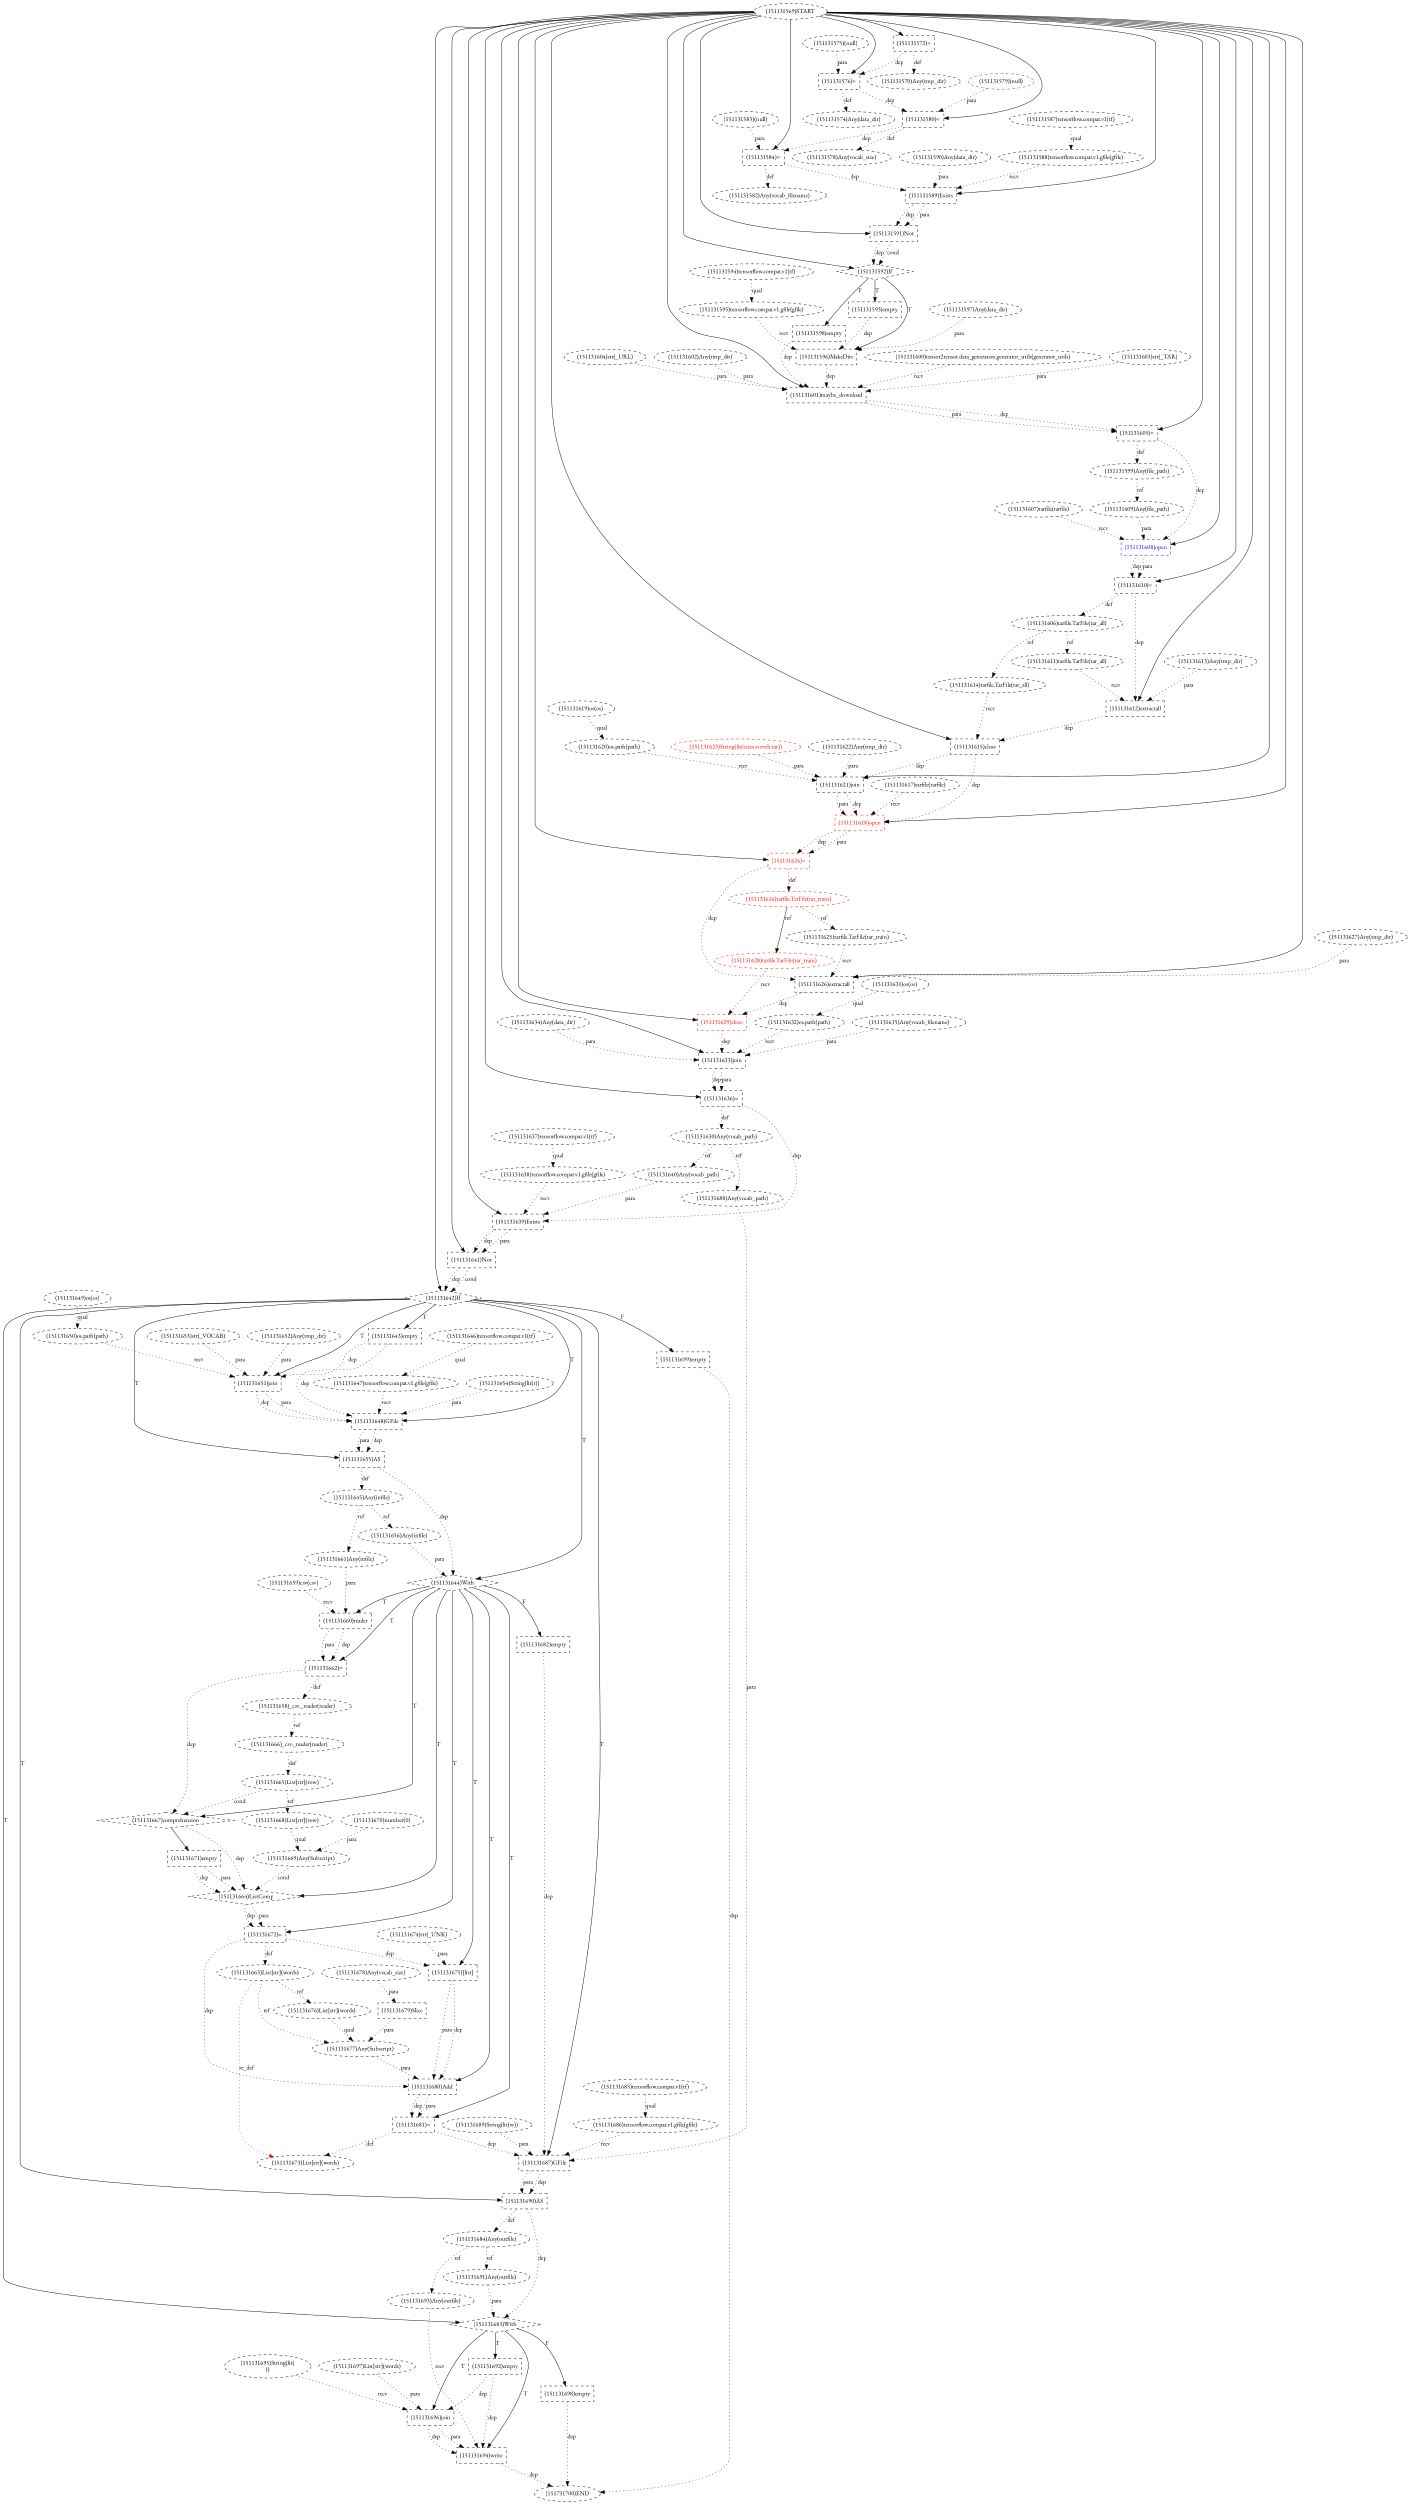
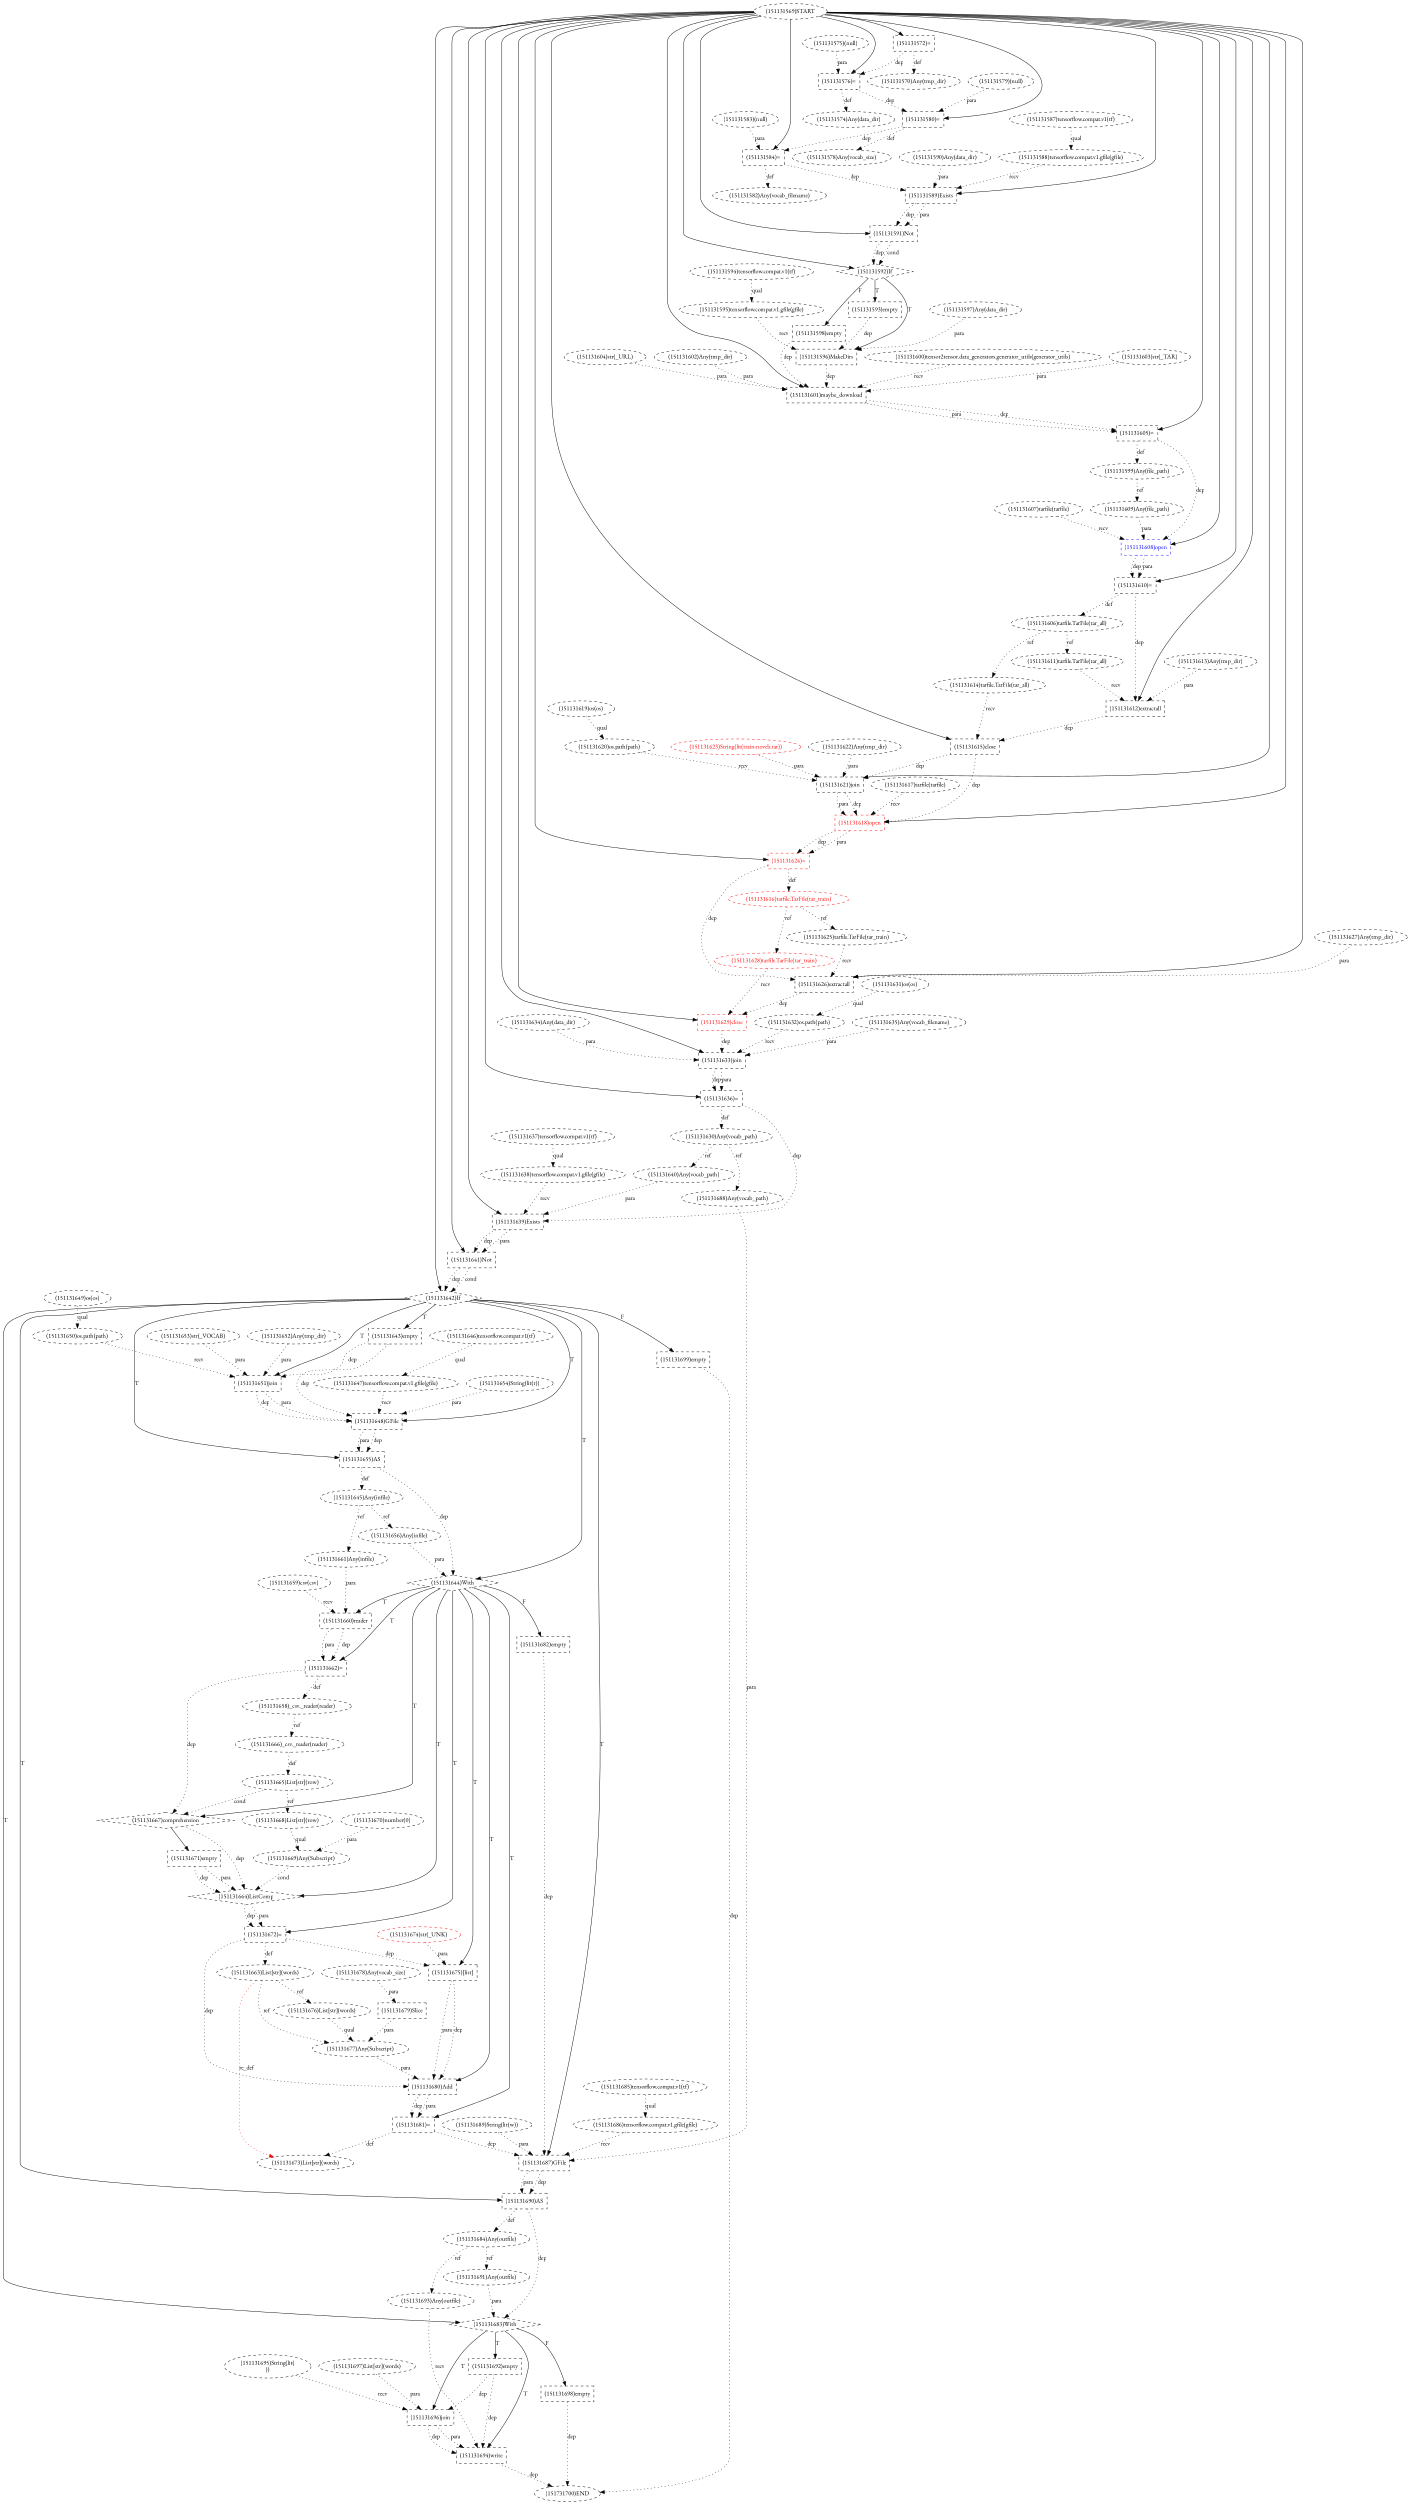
node "(151131579)(null)": color red -> black
edge "(151131616)tarfile.TarFile(tar_train)" -> "(151131628)tarfile.TarFile(tar_train)": style solid -> dotted
node "(151131674)str(_UNK)": color black -> red
